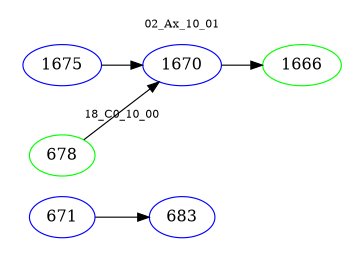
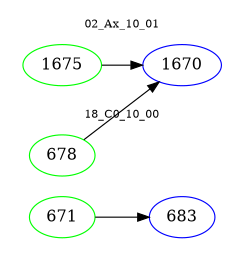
node "1675": color blue -> green
node "1666": removed
node "671": color blue -> green
